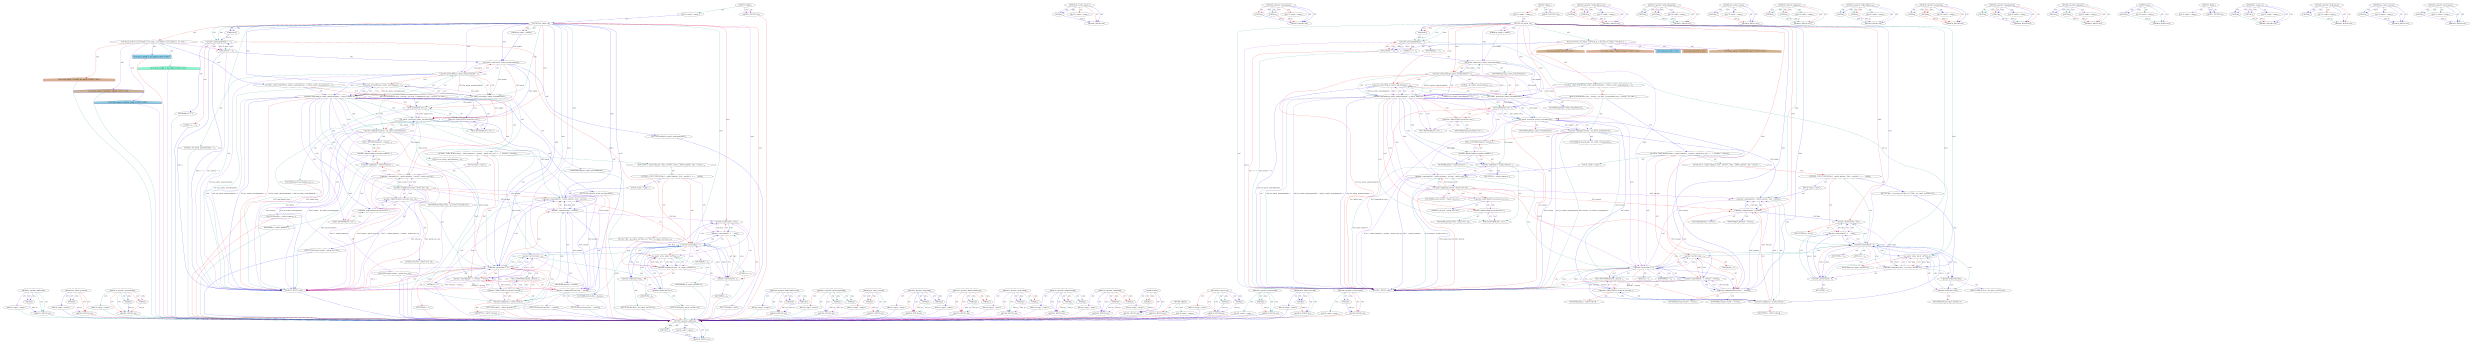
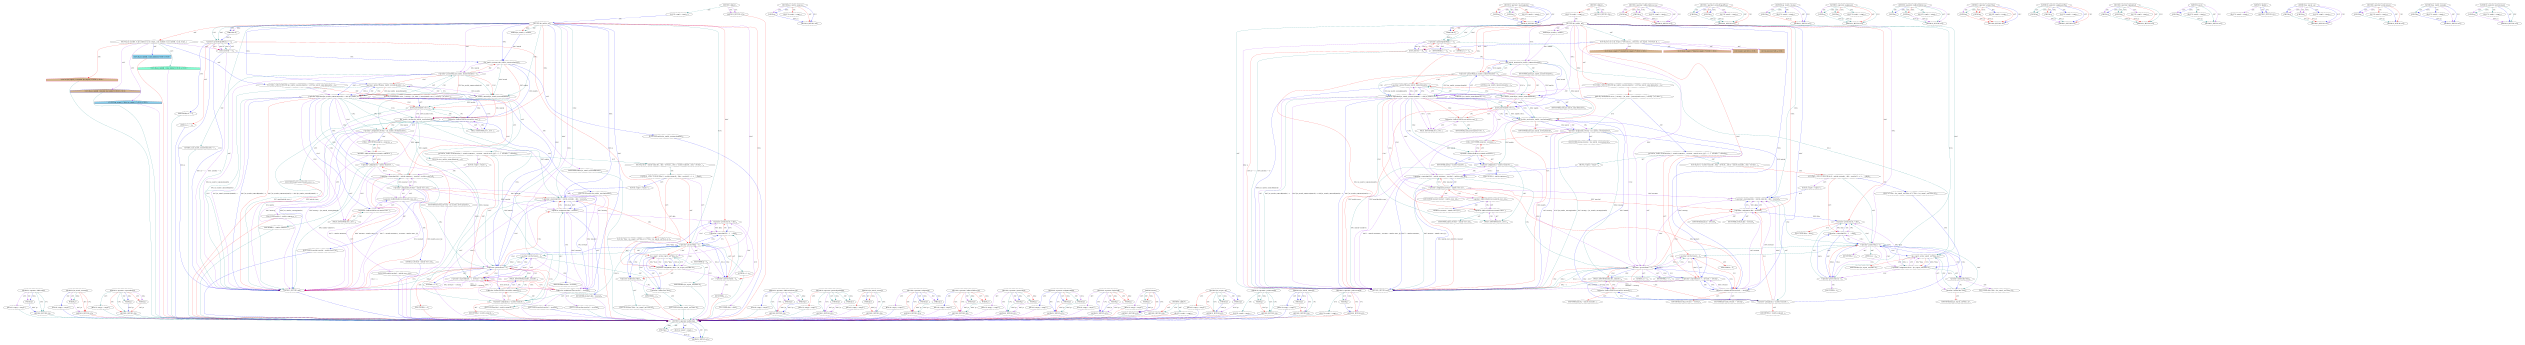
node "<(LOCAL,int rowstep: int)<SUB>6</SUB>>": removed
node "<(LOCAL,int i: int)<SUB>3</SUB>>": fillcolor skyblue -> tan
